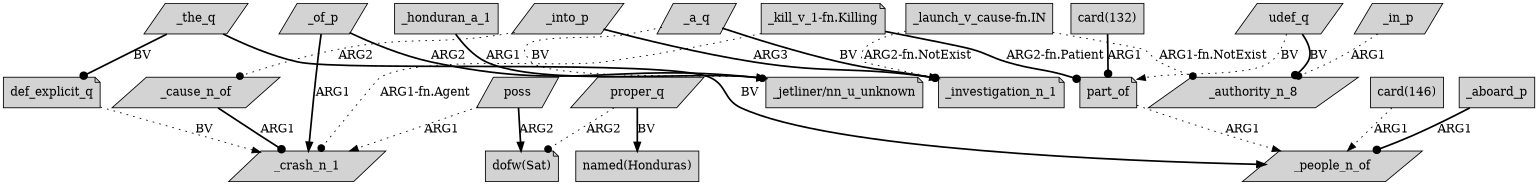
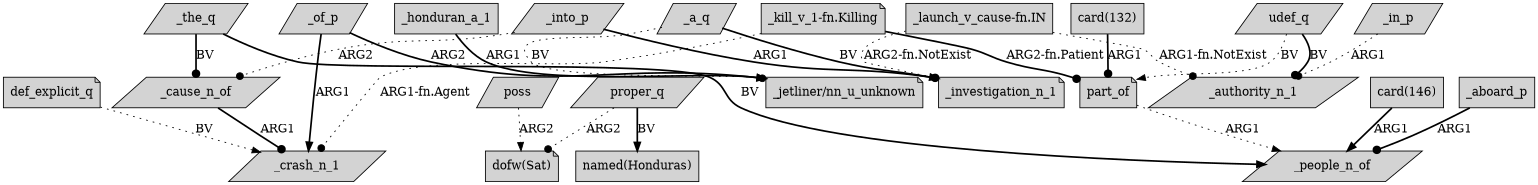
edge "_the_q" -> "def_explicit_q": now "_the_q" -> "_cause_n_of"
edge "_into_p" -> "_investigation_n_1": label "ARG3" -> "ARG1"
node "_authority_n_8": label "_authority_n_8" -> "_authority_n_1"
edge "poss" -> "dofw(Sat)": style bold -> dotted
edge "card(146)" -> "_people_n_of": style dotted -> bold
edge "poss" -> "_crash_n_1": removed, label "ARG1"
